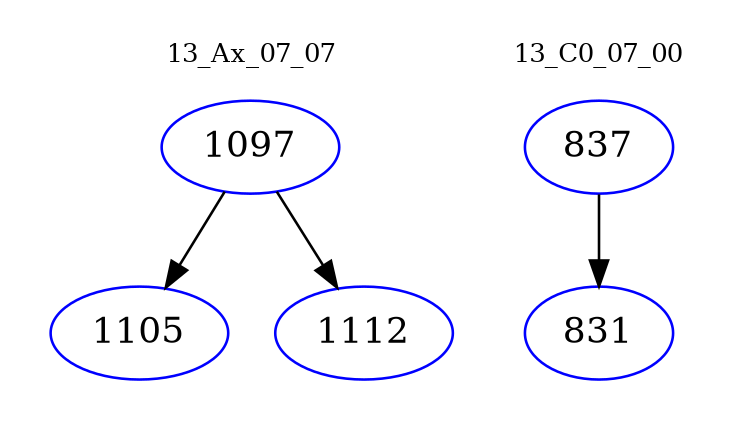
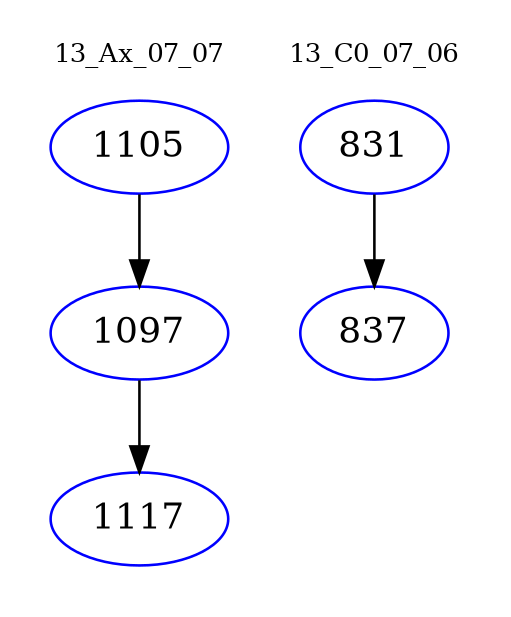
cluster "13_C0_07_00": label "13_C0_07_00" -> "13_C0_07_06"
edge "837" -> "831": reversed
edge "1097" -> "1105": reversed
node "1112": label "1112" -> "1117"
